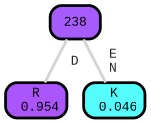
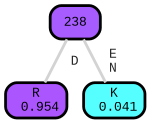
node "K 0.046": label "K 0.046" -> "K 0.041"
